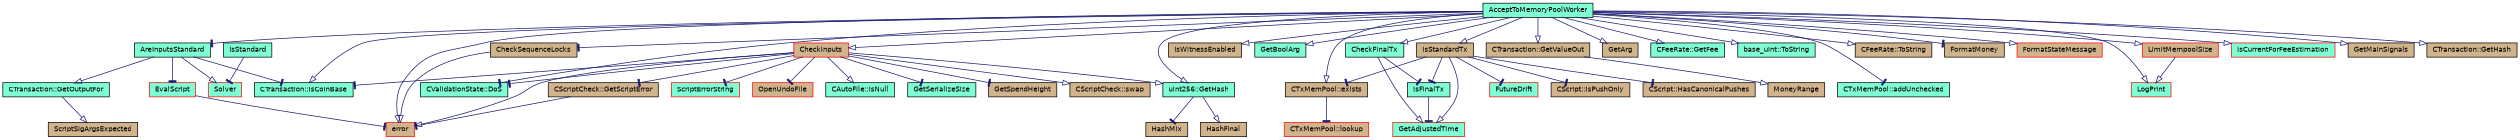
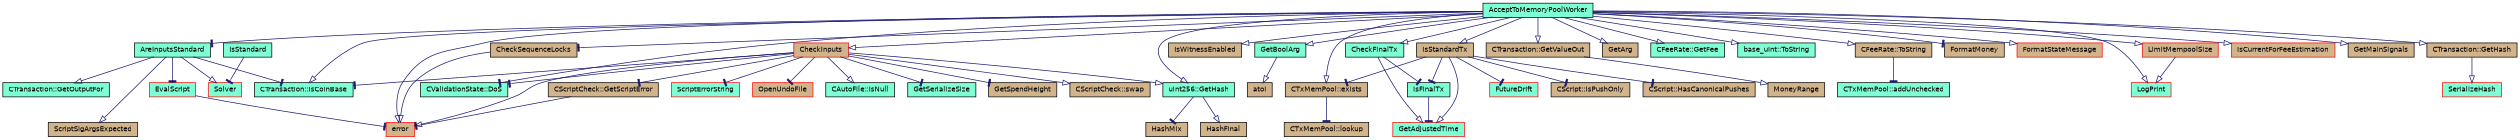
edge "AcceptToMemoryPoolWorker" -> "CTxMemPool::addUnchecked": now "CFeeRate::ToString" -> "CTxMemPool::addUnchecked"
node "IsCurrentForFeeEstimation": fillcolor aquamarine -> tan
node "atoi": added
node "SerializeHash": added
edge "CTransaction::GetOutputFor" -> "ScriptSigArgsExpected": now "AreInputsStandard" -> "ScriptSigArgsExpected"
node "CTxMemPool::lookup": color red -> black
